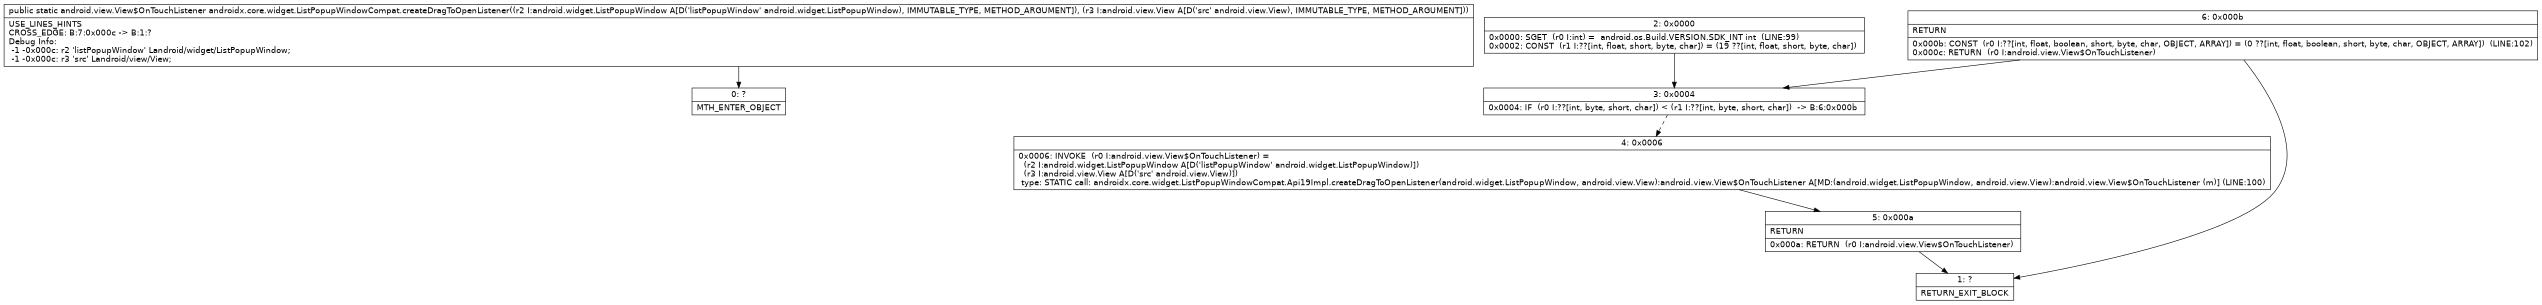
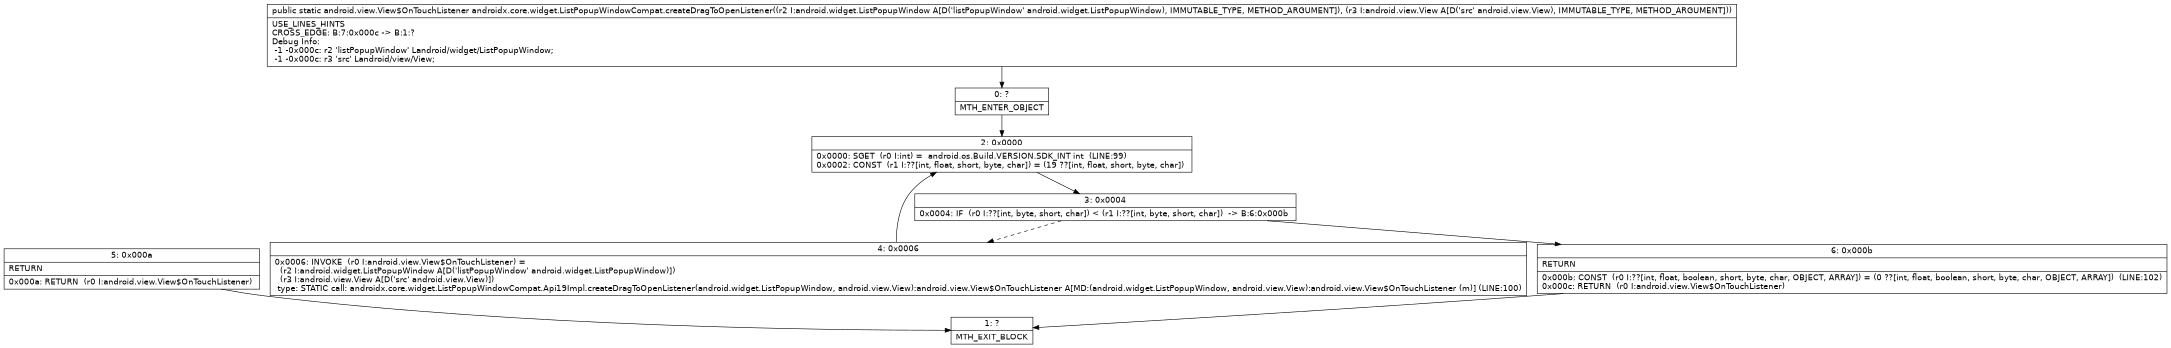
edge "6: 0x000b" -> "3: 0x0004": reversed
edge "0: ?" -> "2: 0x0000": added
edge "4: 0x0006" -> "5: 0x000a": now "4: 0x0006" -> "2: 0x0000"
node "1: ?": text "RETURN_EXIT_BLOCK" -> "MTH_EXIT_BLOCK"
